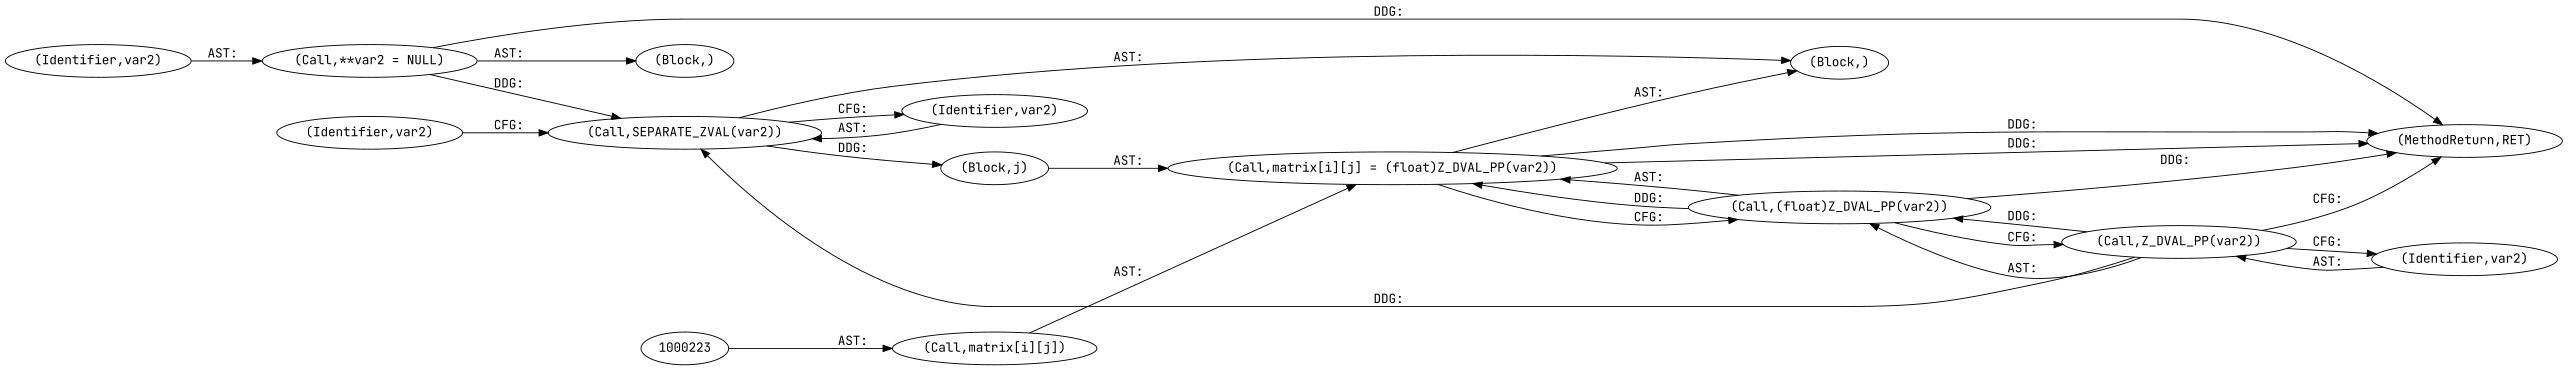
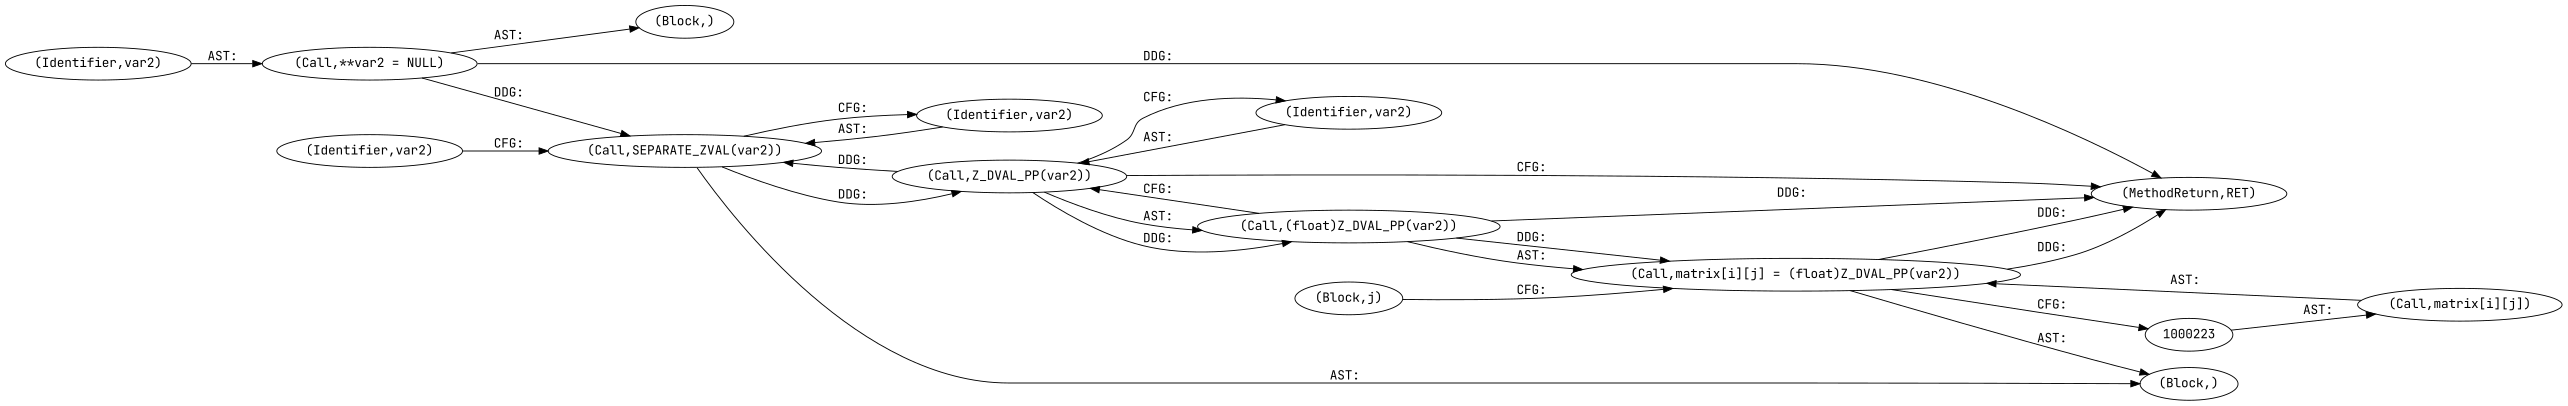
edge "(Call,SEPARATE_ZVAL(var2))" -> "(Block,j)": now "(Call,SEPARATE_ZVAL(var2))" -> "(Call,Z_DVAL_PP(var2))"
edge "(Block,j)" -> "(Call,matrix[i][j] = (float)Z_DVAL_PP(var2))": label "AST: " -> "CFG: "
edge "(Call,matrix[i][j] = (float)Z_DVAL_PP(var2))" -> "(Call,(float)Z_DVAL_PP(var2))": now "(Call,matrix[i][j] = (float)Z_DVAL_PP(var2))" -> "1000223"
